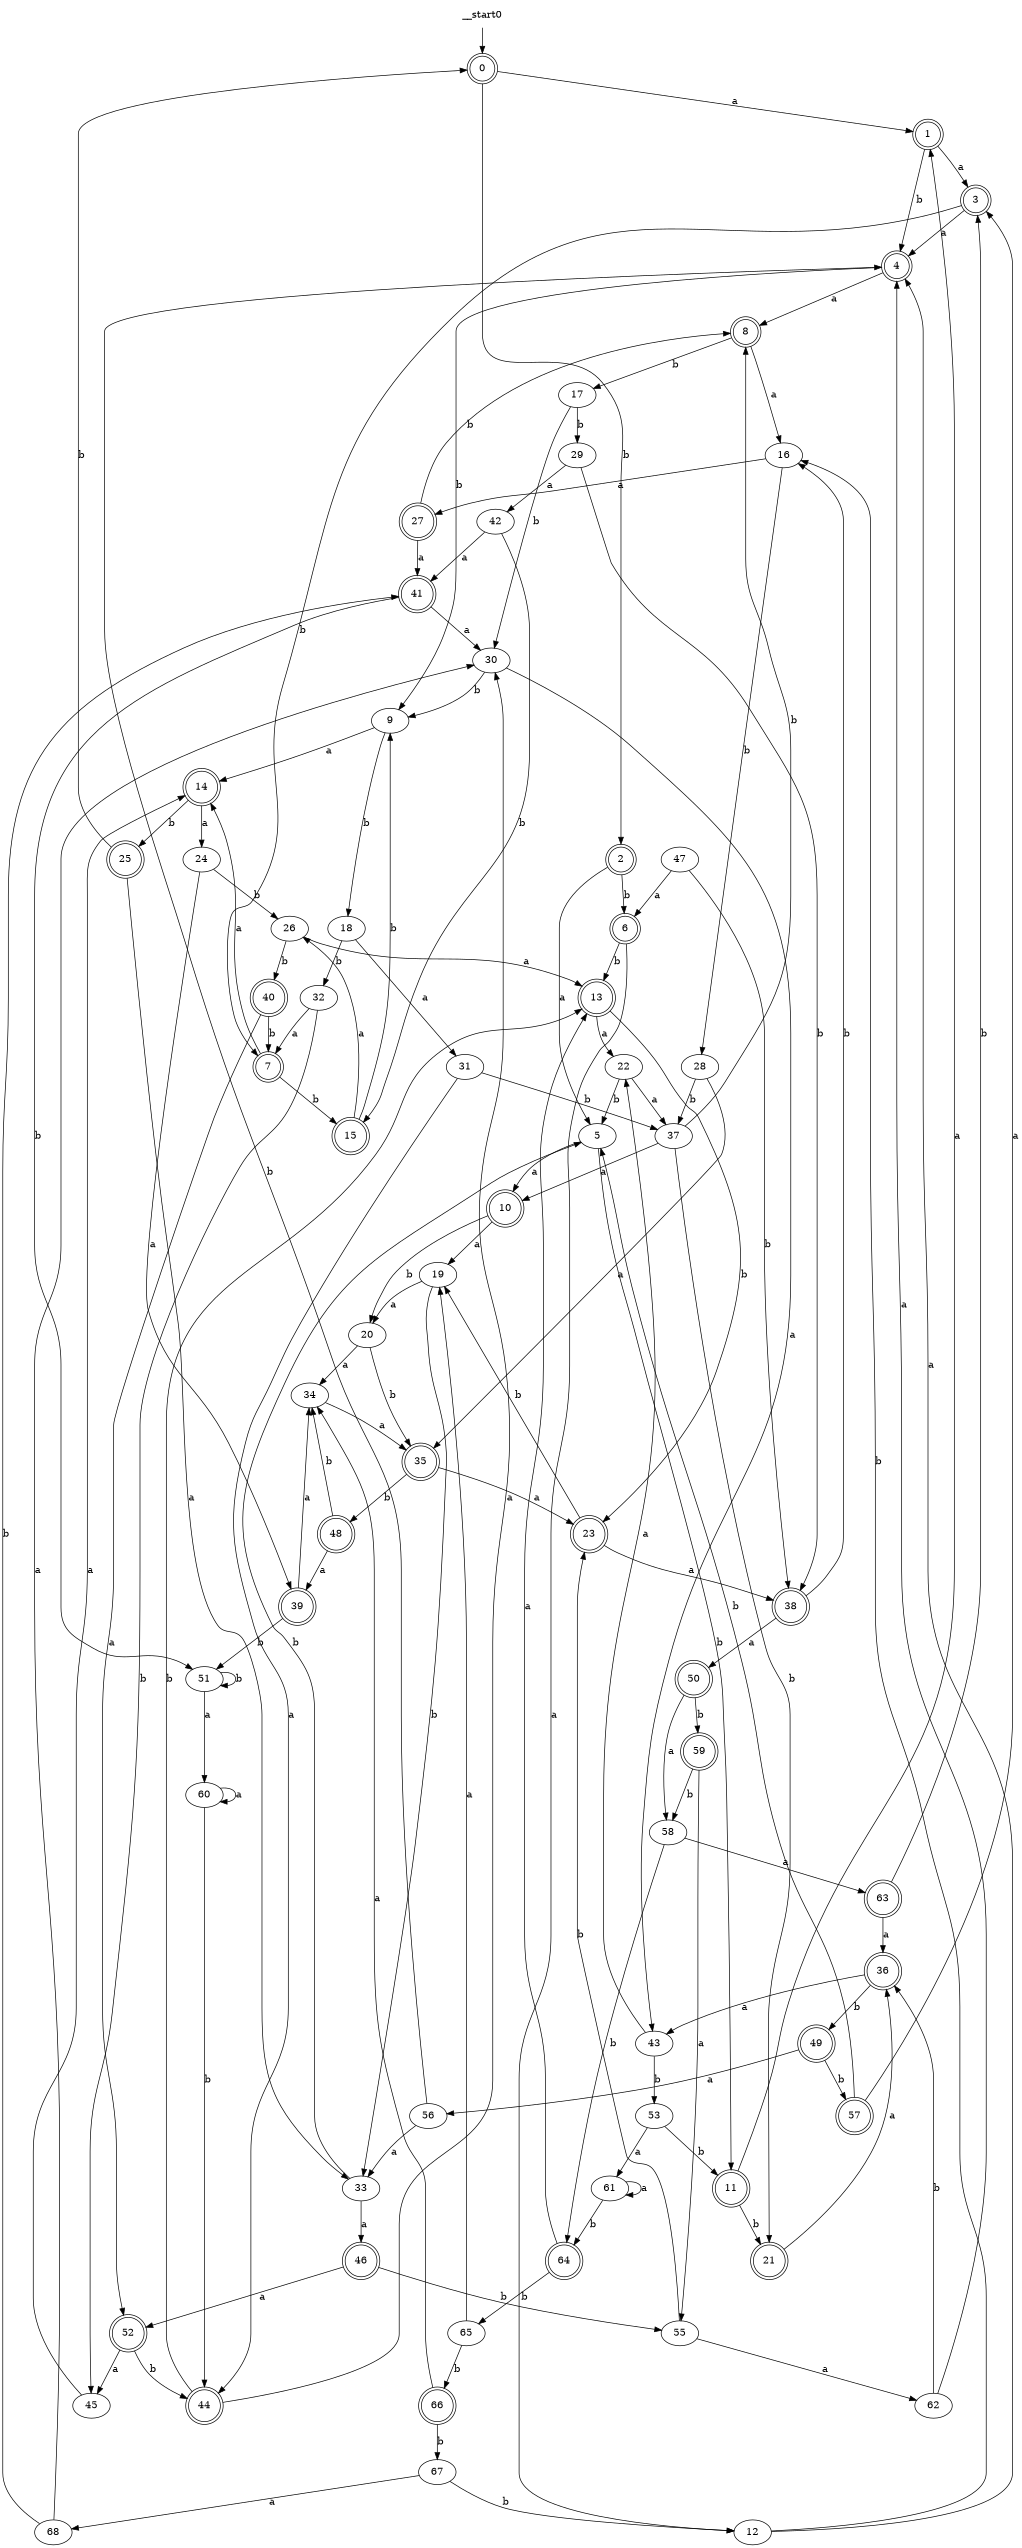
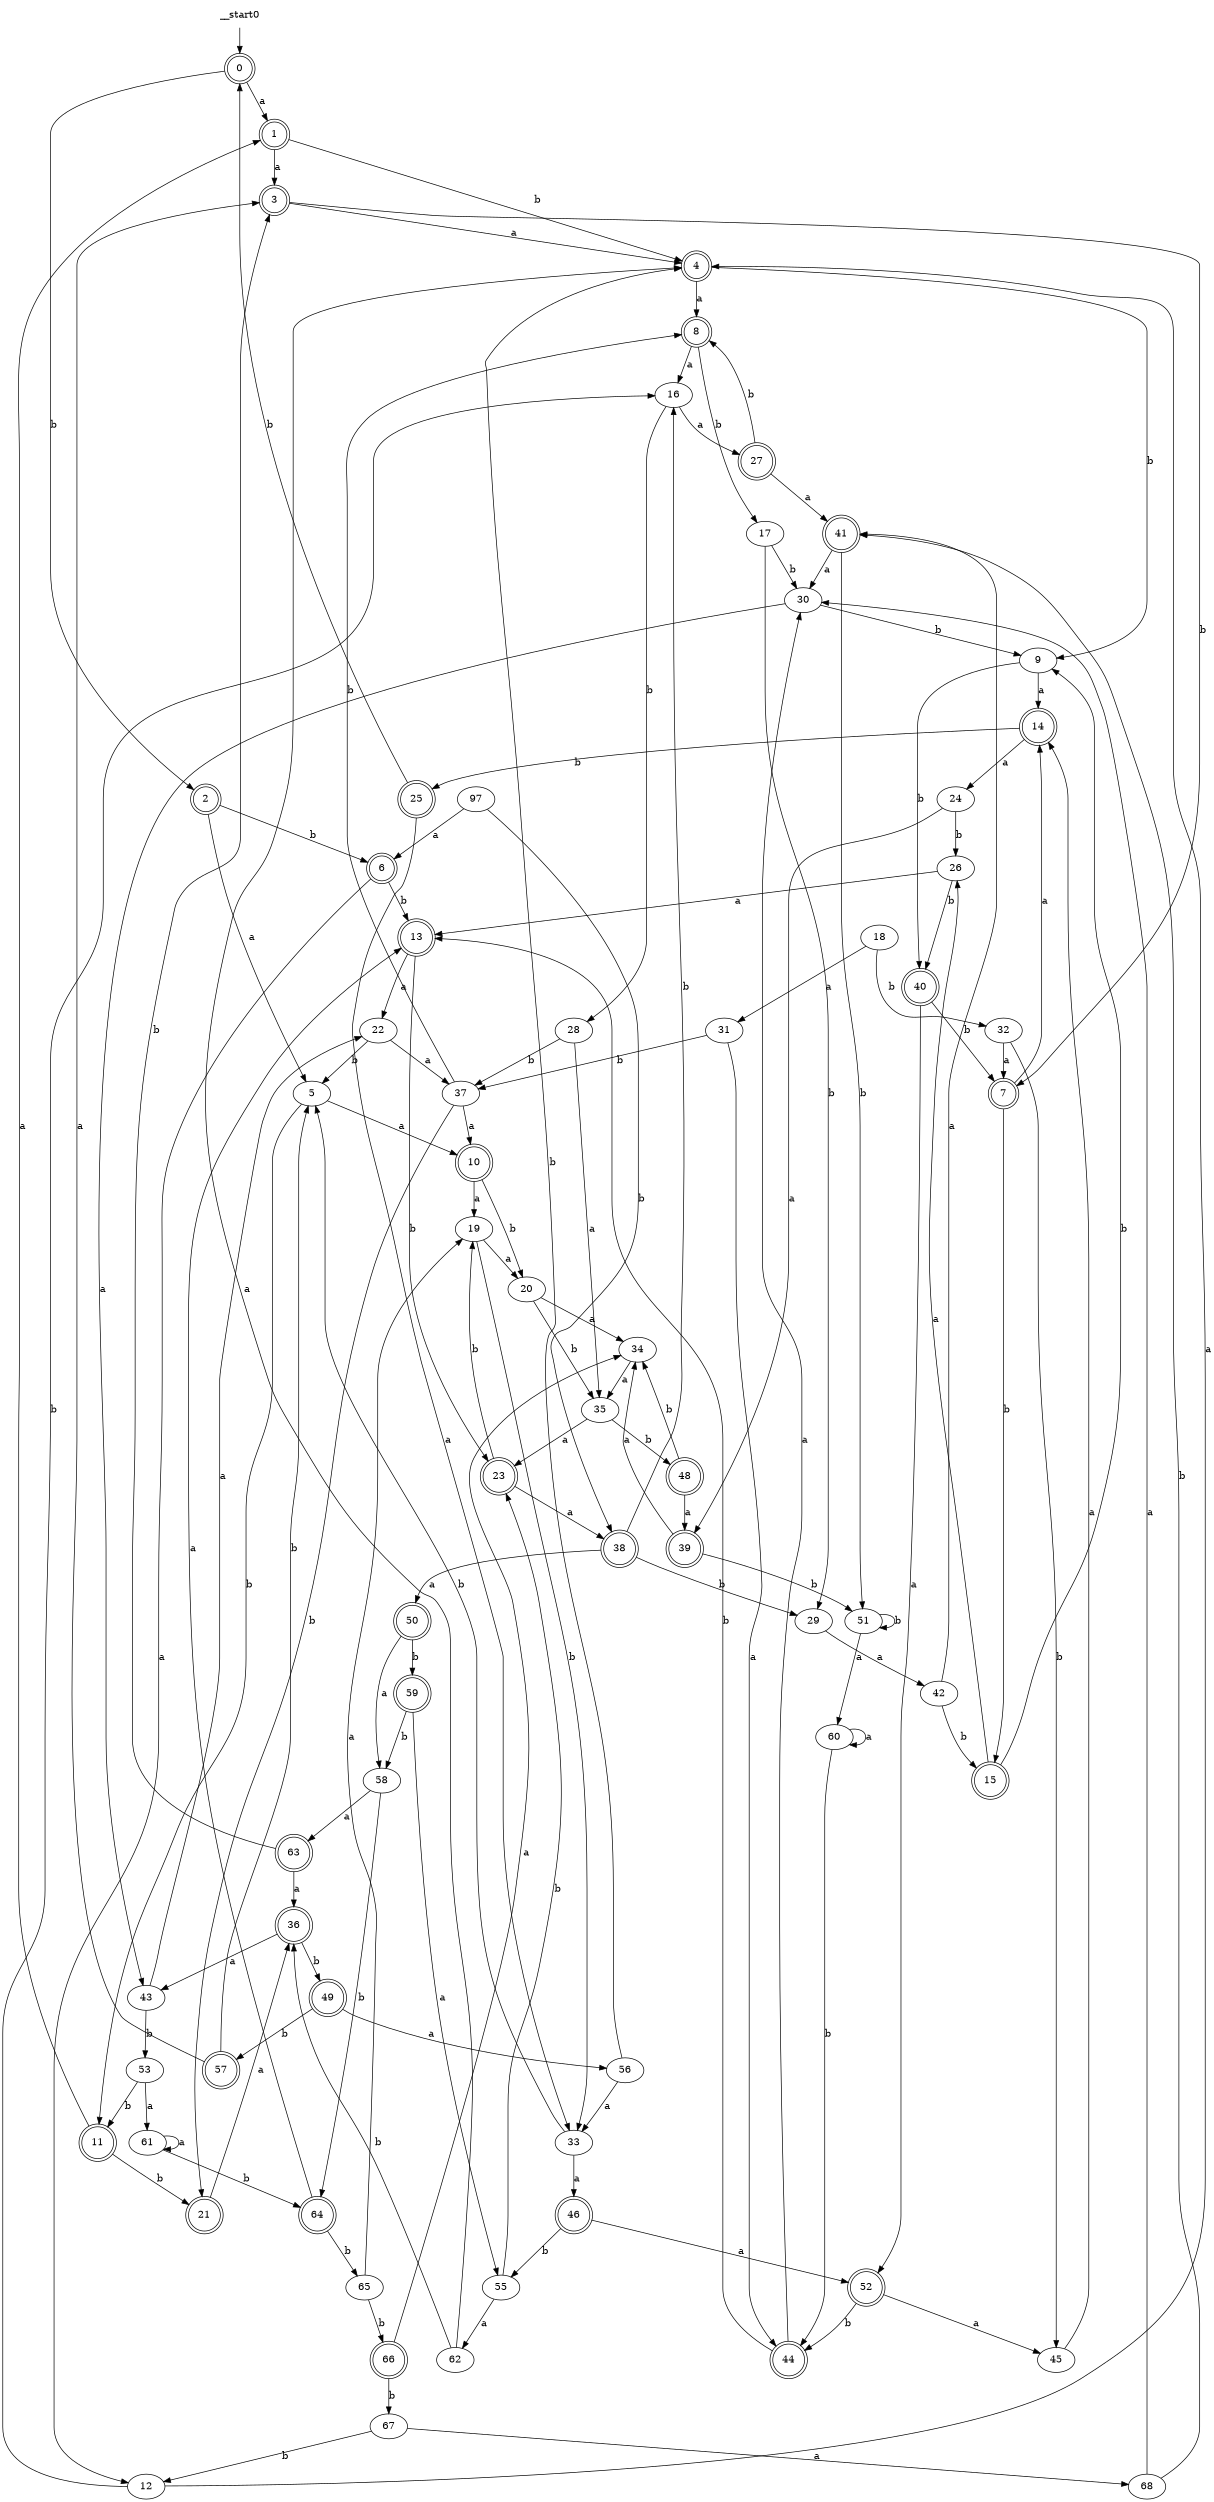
edge "9" -> "18": now "9" -> "40"
node "47": label "47" -> "97"
edge "29" -> "38": reversed
node "35": shape doublecircle -> ellipse
